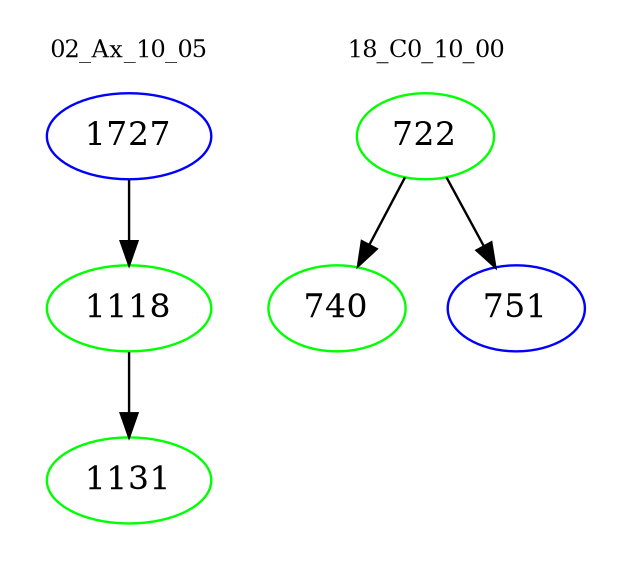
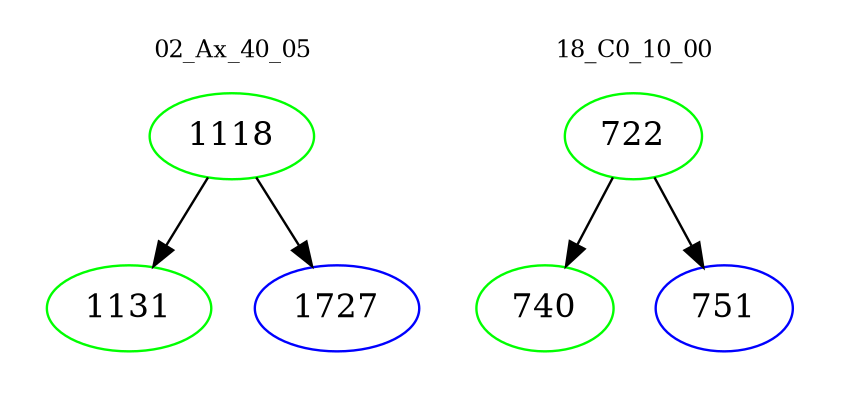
cluster "02_Ax_10_05": label "02_Ax_10_05" -> "02_Ax_40_05"
edge "1727" -> "1118": reversed
